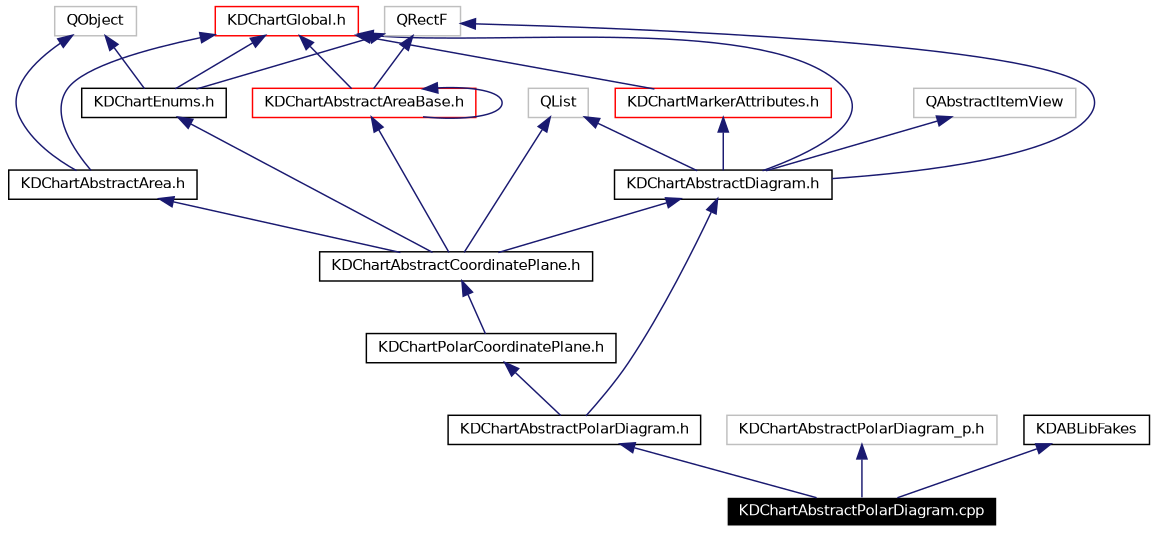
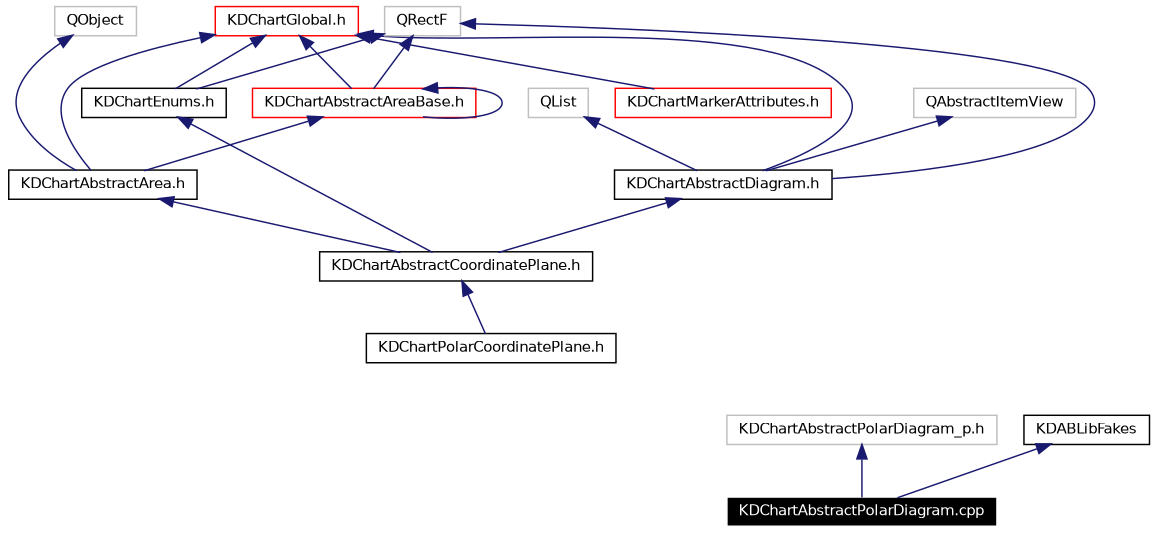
edge "KDChartEnums.h" -> "QObject": removed
edge "KDChartAbstractDiagram.h" -> "KDChartMarkerAttributes.h": removed
edge "KDChartAbstractCoordinatePlane.h" -> "KDChartAbstractAreaBase.h": now "KDChartAbstractArea.h" -> "KDChartAbstractAreaBase.h"
edge "KDChartAbstractCoordinatePlane.h" -> "QList": removed
node "KDChartAbstractPolarDiagram.h": removed
